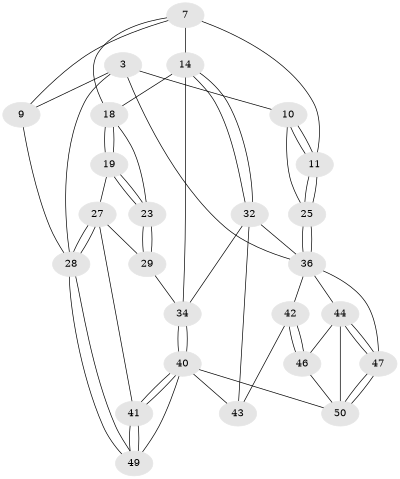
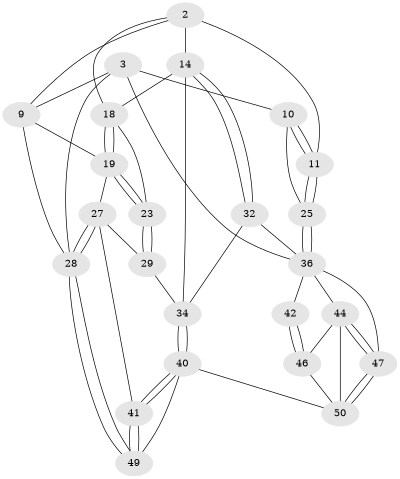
node "7": label "7" -> "2"
edge "9" -- "19": added
node "43": removed
